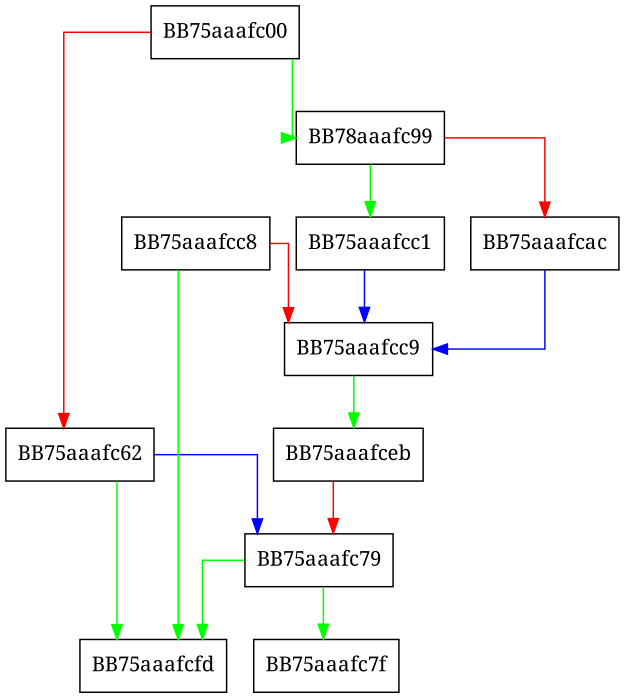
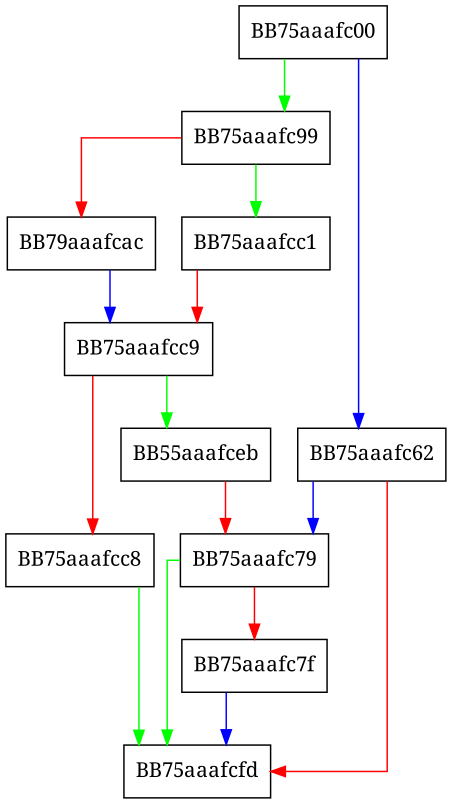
node "BB78aaafc99": label "BB78aaafc99" -> "BB75aaafc99"
edge "BB75aaafc00" -> "BB75aaafc62": color red -> blue
node "BB75aaafcac": label "BB75aaafcac" -> "BB79aaafcac"
edge "BB75aaafcc8" -> "BB75aaafcc9": reversed
edge "BB75aaafcc1" -> "BB75aaafcc9": color blue -> red
node "BB75aaafceb": label "BB75aaafceb" -> "BB55aaafceb"
edge "BB75aaafc62" -> "BB75aaafcfd": color green -> red
edge "BB75aaafc79" -> "BB75aaafc7f": color green -> red
edge "BB75aaafc7f" -> "BB75aaafcfd": added
